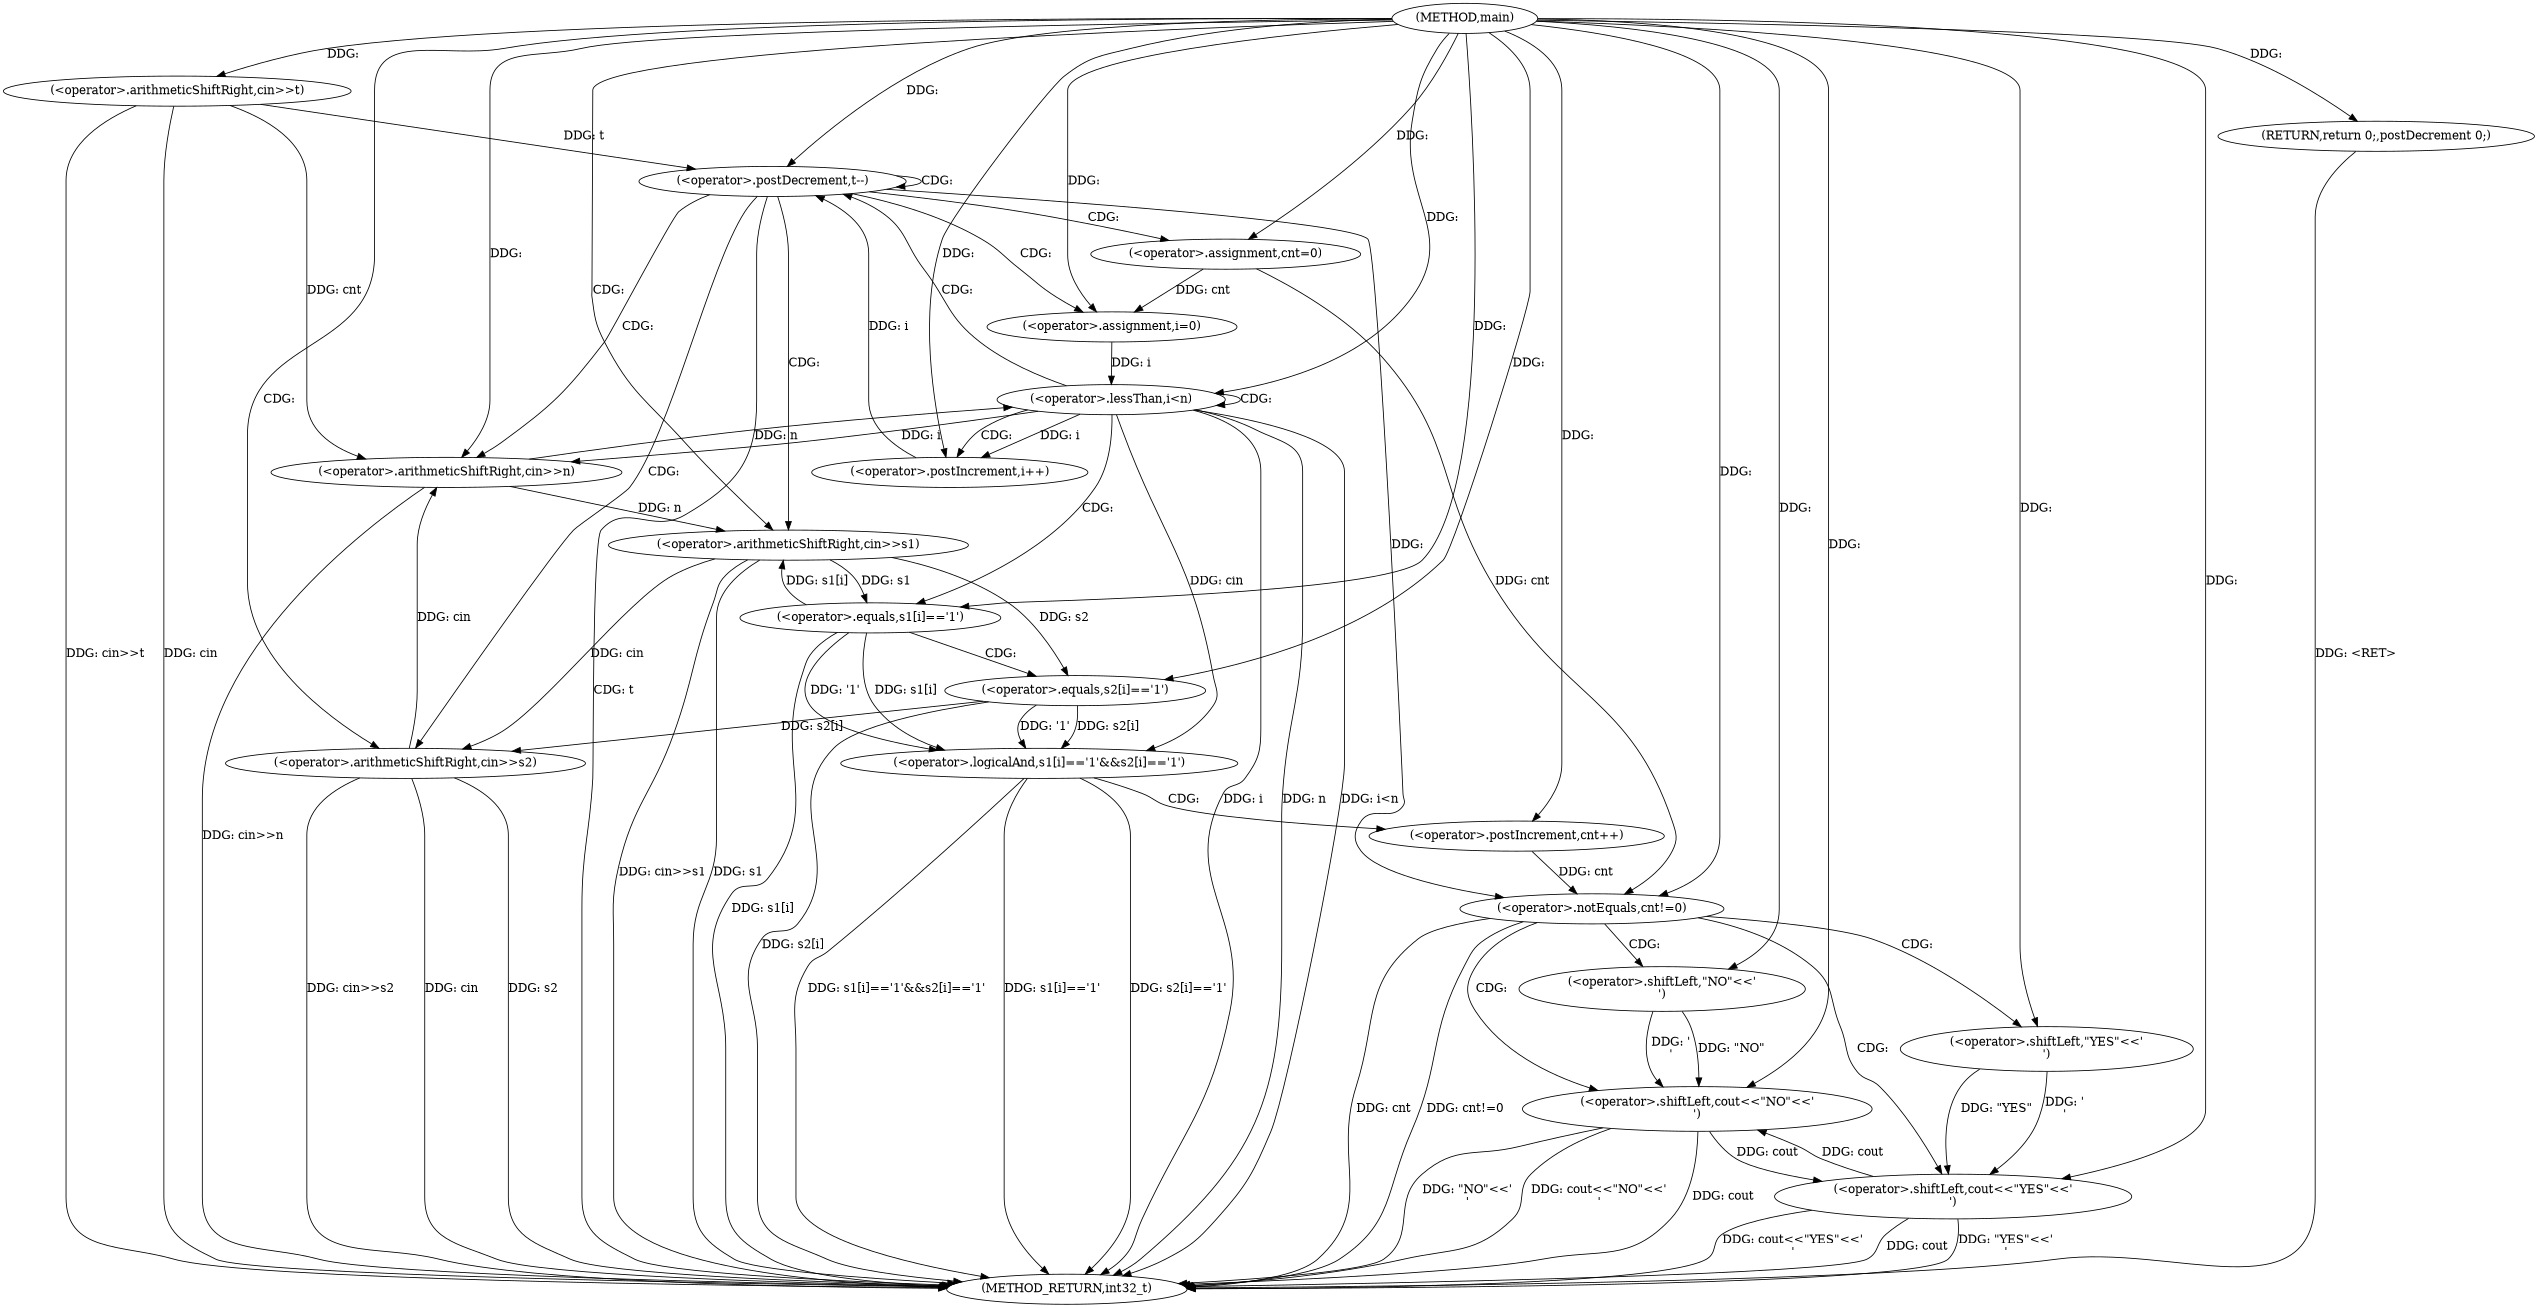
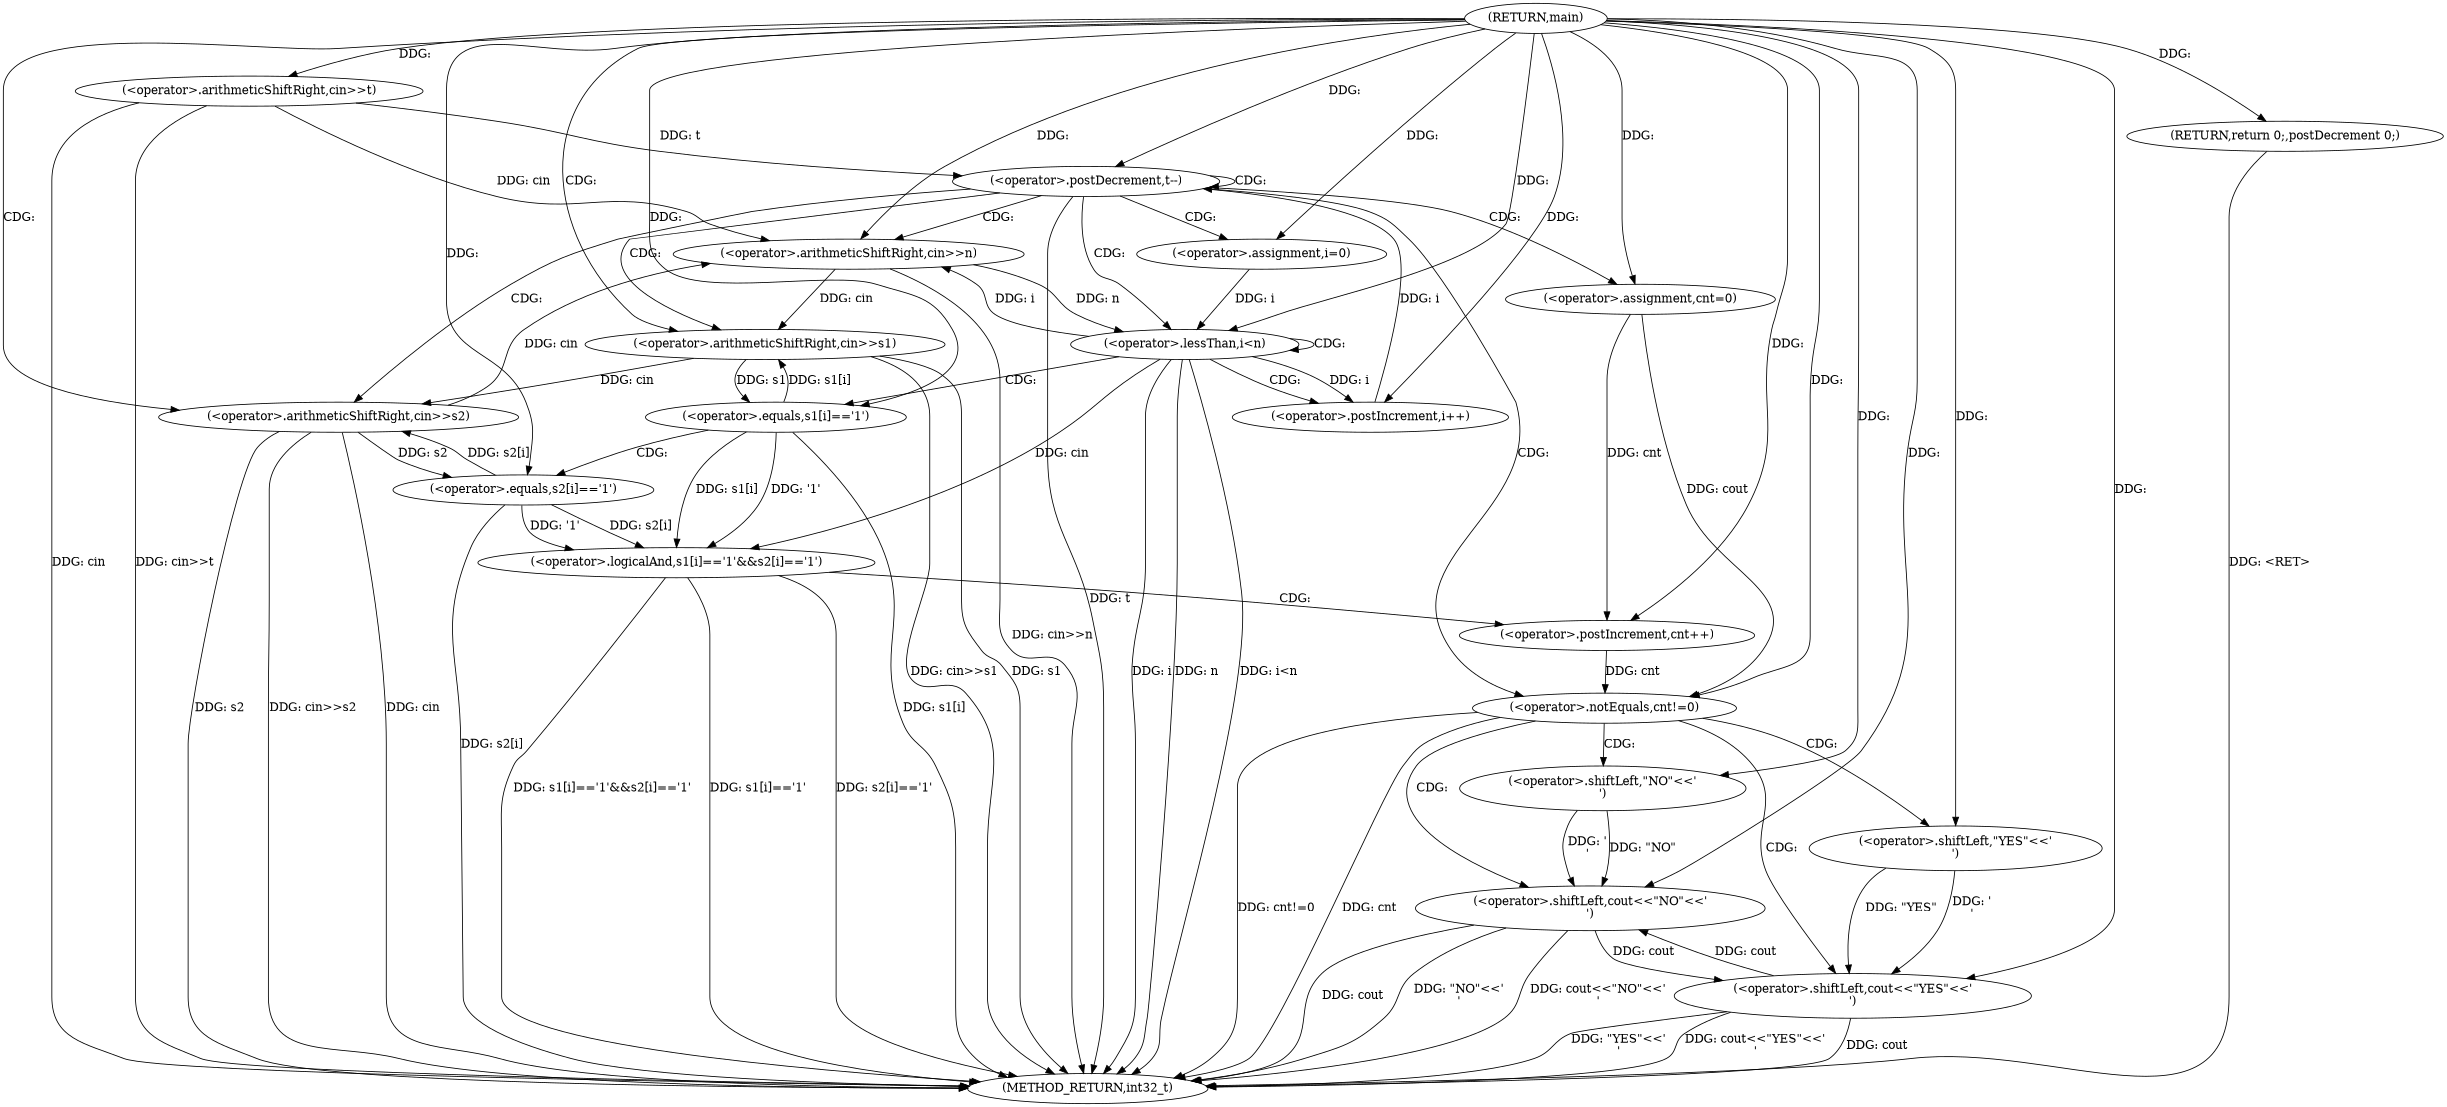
node "(METHOD,main)": label "(METHOD,main)" -> "(RETURN,main)"
edge "(<operator>.assignment,cnt=0)" -> "(<operator>.assignment,i=0)": now "(<operator>.assignment,cnt=0)" -> "(<operator>.postIncrement,cnt++)"
edge "(<operator>.arithmeticShiftRight,cin>>t)" -> "(<operator>.arithmeticShiftRight,cin>>n)": label "DDG: cnt" -> "DDG: cin"
edge "(<operator>.lessThan,i<n)" -> "(<operator>.postDecrement,t--)": reversed
edge "(<operator>.arithmeticShiftRight,cin>>n)" -> "(<operator>.arithmeticShiftRight,cin>>s1)": label "DDG: n" -> "DDG: cin"
edge "(<operator>.postDecrement,t--)" -> "(<operator>.notEquals,cnt!=0)": label "DDG: " -> "CDG: "
edge "(<operator>.assignment,cnt=0)" -> "(<operator>.notEquals,cnt!=0)": label "DDG: cnt" -> "DDG: cout"
edge "(<operator>.arithmeticShiftRight,cin>>s1)" -> "(<operator>.equals,s2[i]=='1')": now "(<operator>.arithmeticShiftRight,cin>>s2)" -> "(<operator>.equals,s2[i]=='1')"
edge "(<operator>.postDecrement,t--)" -> "(METHOD_RETURN,int32_t)": label "CDG: t" -> "DDG: t"
